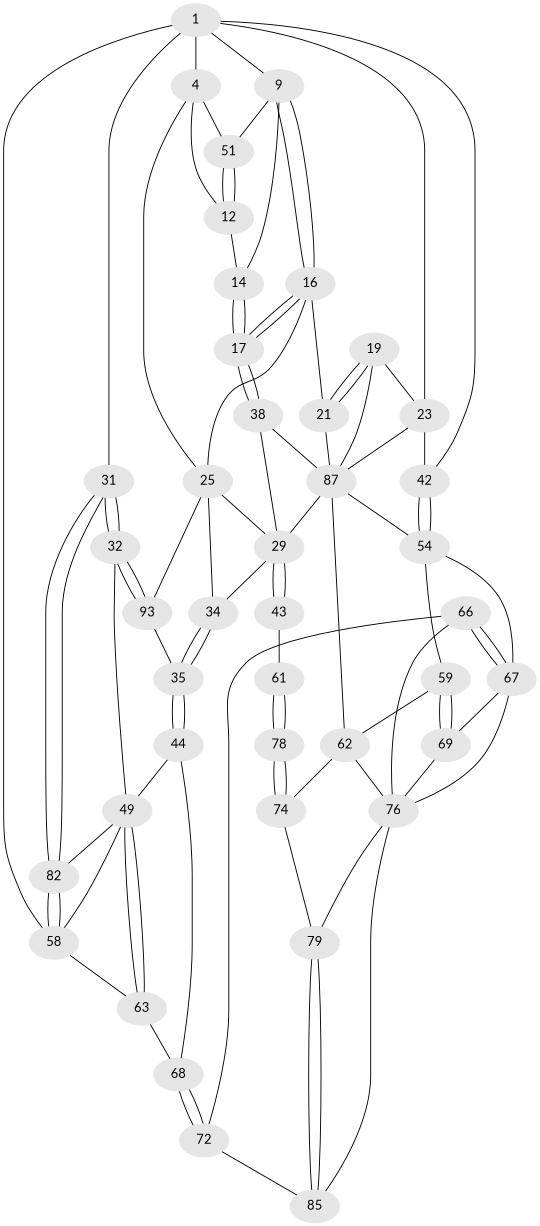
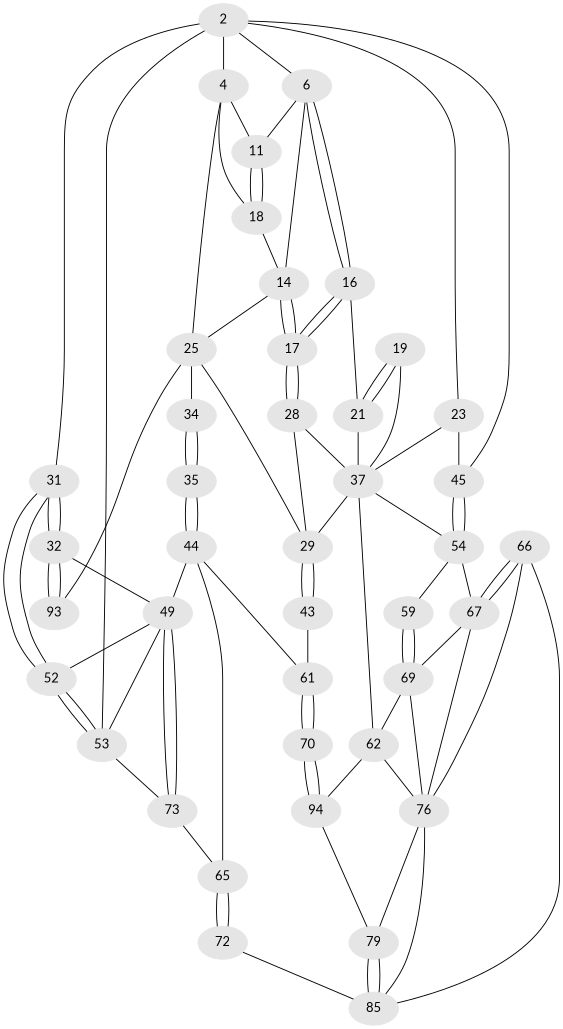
node "1": label "1" -> "2"
node "9": label "9" -> "6"
node "51": label "51" -> "11"
node "12": label "12" -> "18"
edge "16" -- "25": now "14" -- "25"
edge "19" -- "23": removed
node "38": label "38" -> "28"
node "87": label "87" -> "37"
node "42": label "42" -> "45"
edge "29" -- "34": removed
edge "44" -- "61": added
edge "93" -- "35": removed
edge "59" -- "62": now "69" -- "62"
node "78": label "78" -> "70"
edge "66" -- "72": now "66" -- "85"
node "74": label "74" -> "94"
node "82": label "82" -> "52"
node "58": label "58" -> "53"
node "63": label "63" -> "73"
node "68": label "68" -> "65"
